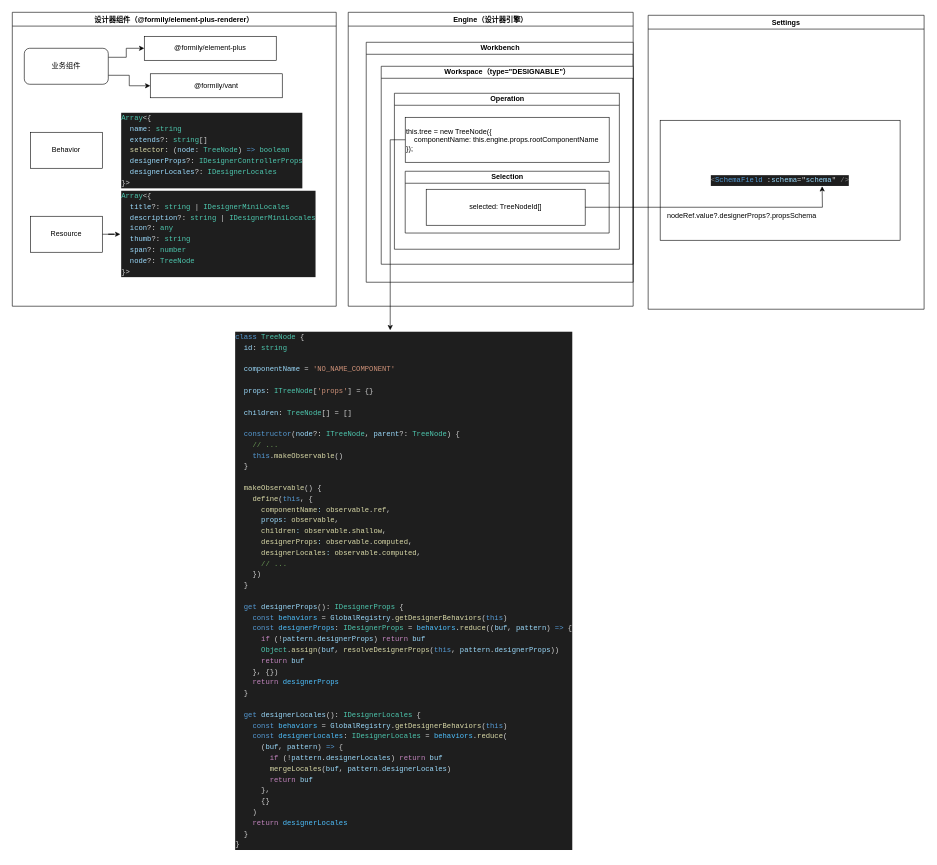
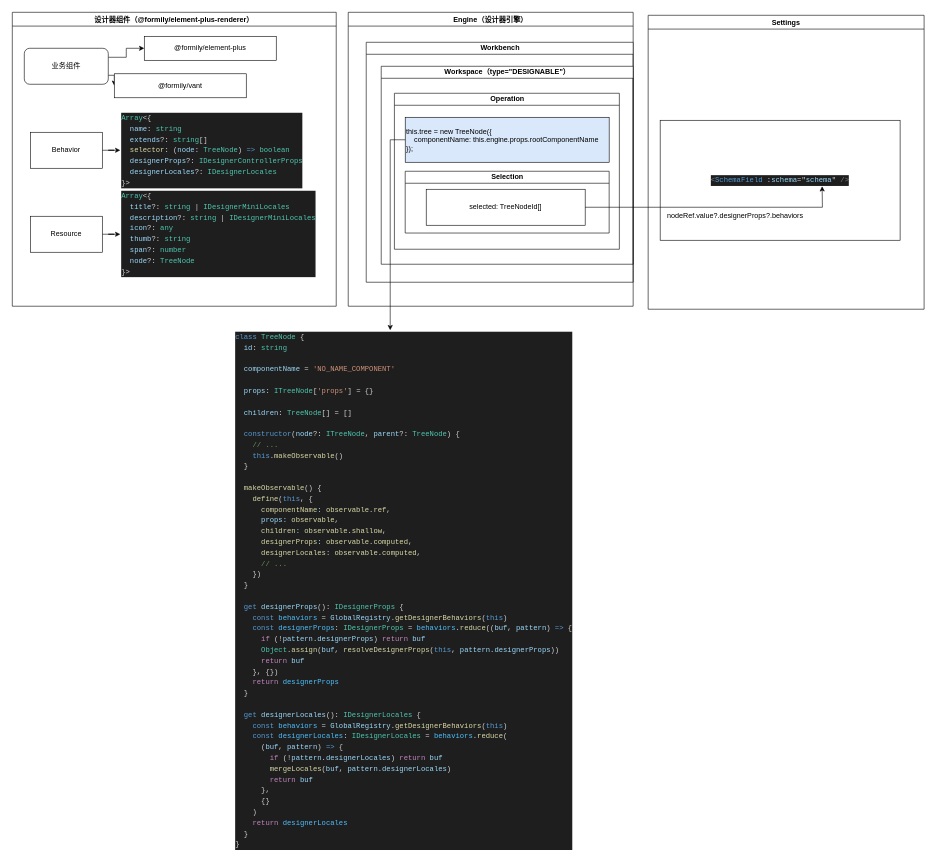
node "@formily/vant": moved (216, 86) -> (180, 86)
node "this.tree = new TreeNode({ componentName: this.engine.props.rootComponentName });": fillcolor #ffffff -> #dae8fc
edge "Behavior" -> "Array<{ name: string extends?: string[] selector: (node: TreeNode) => boolean designerProps?: IDesignerControllerProps designerLocales?: IDesignerLocales }>": added
node "nodeRef.value?.designerProps?.propsSchema": label "nodeRef.value?.designerProps?.propsSchema" -> "nodeRef.value?.designerProps?.behaviors"
